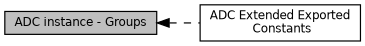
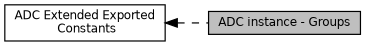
edge "ADC Extended Exported Constants" -> "ADC instance - Groups": reversed
